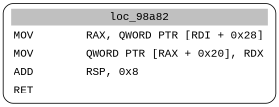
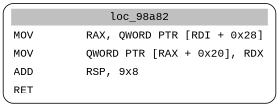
node "loc_98a82": text "ADD        RSP, 0x8" -> "ADD        RSP, 9x8"
